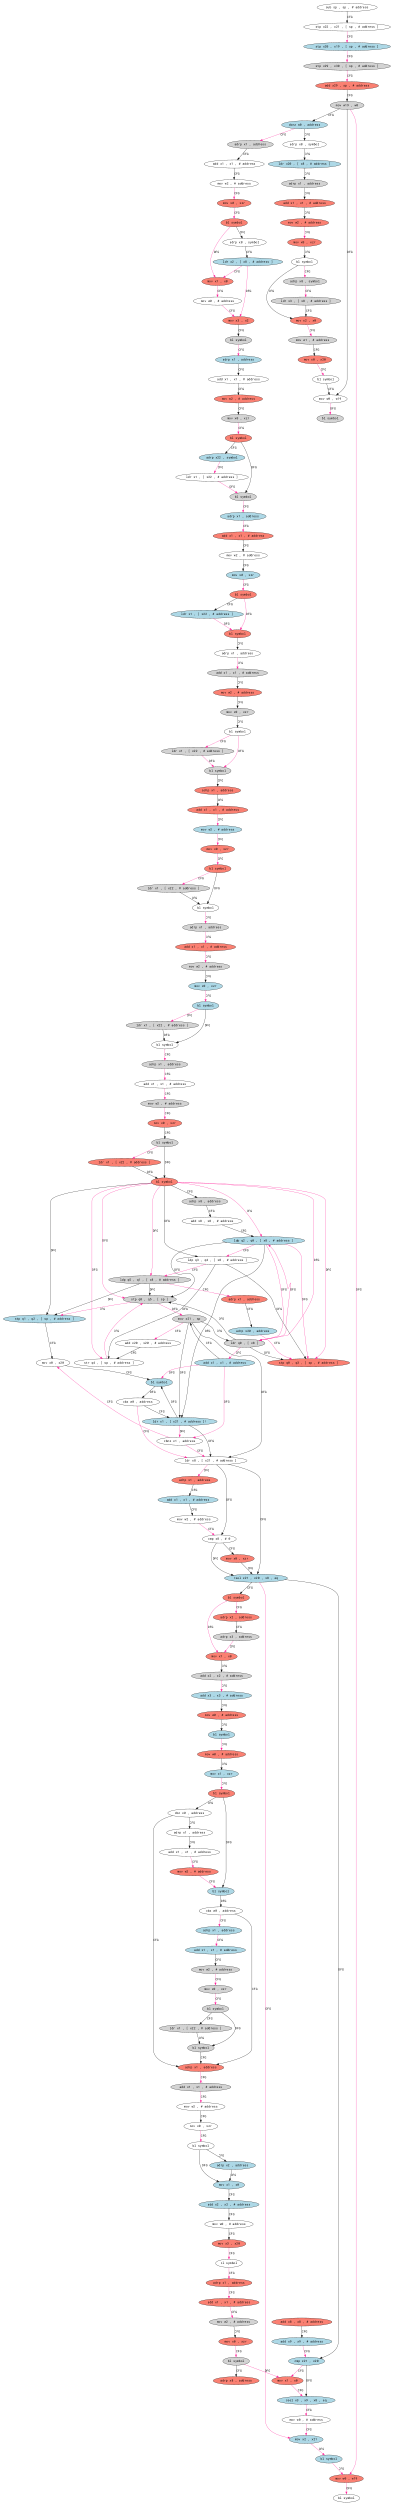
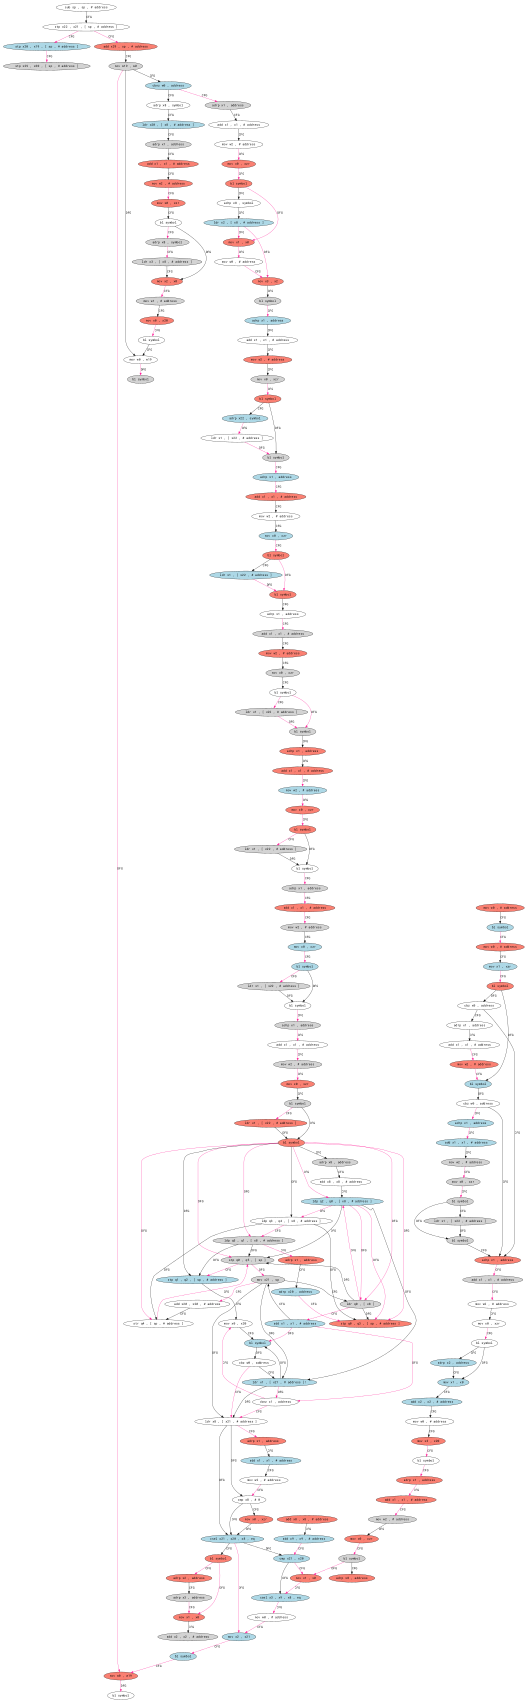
edge "stp x29 , x30 , [ sp , # address ]" -> "add x29 , sp , # address": now "stp x22 , x21 , [ sp , # address ]" -> "add x29 , sp , # address"
node "add x3 , x3 , # address": removed
